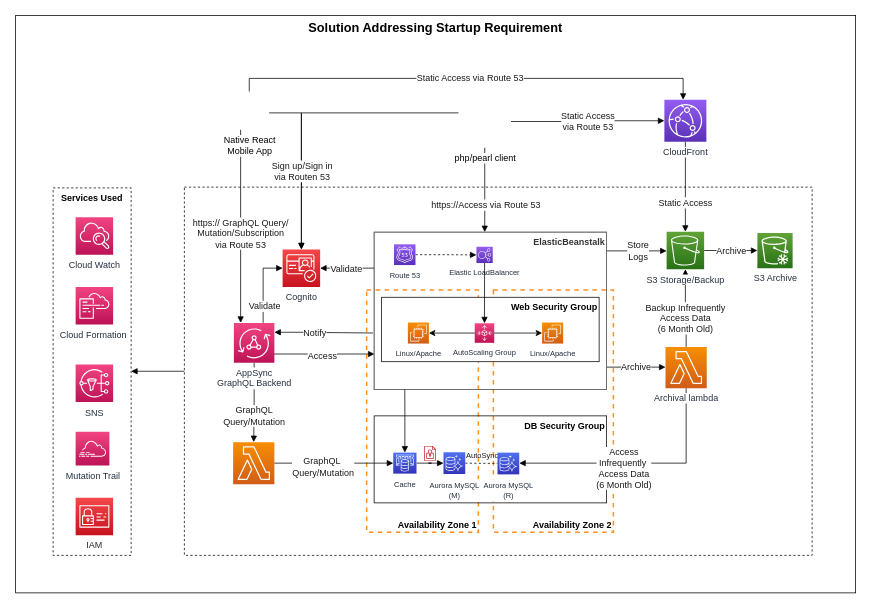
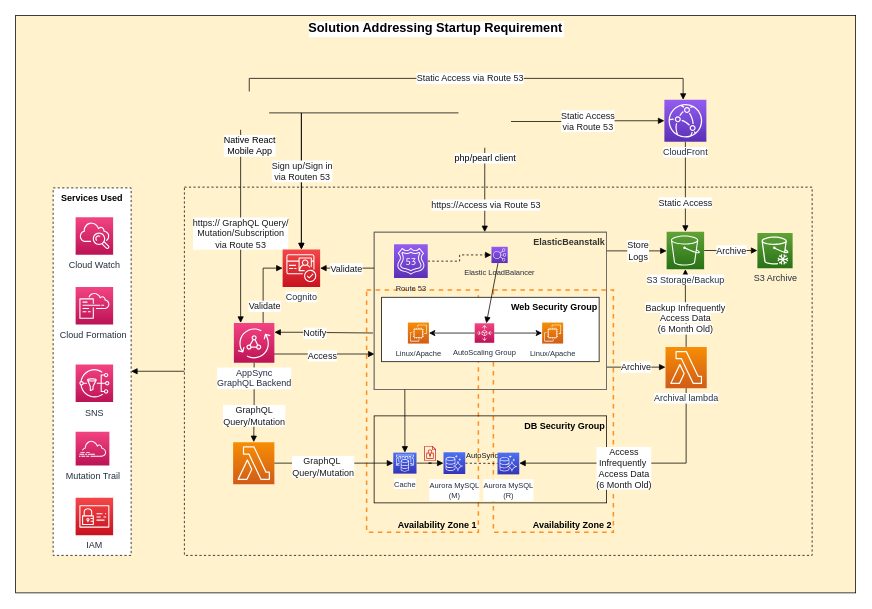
node "Solution Addressing Startup Requirement": fillcolor #ffffff -> #fff2cc
node "Route 53": size 21x21 -> 34x34
node "Elastic LoadBalancer": moved (484, 255) -> (499, 255)
